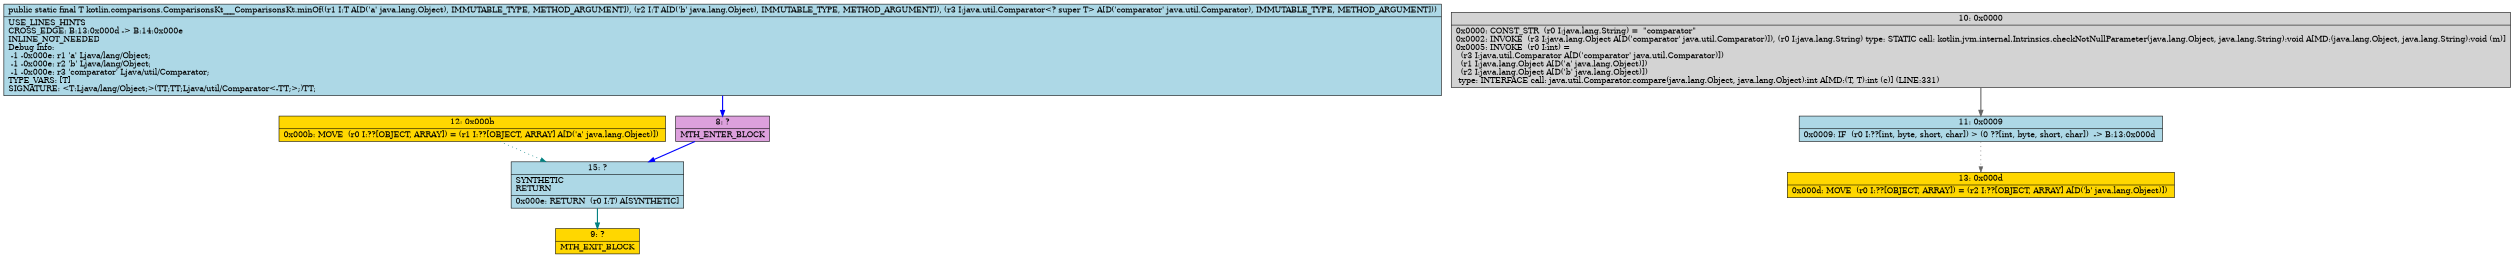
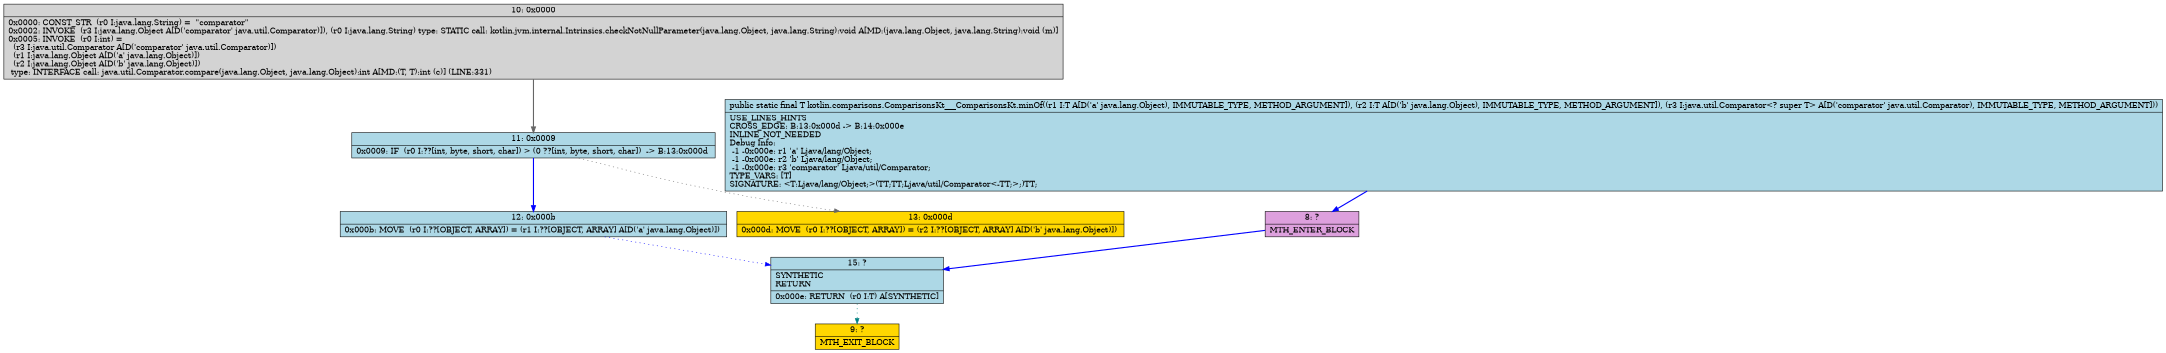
node "12: 0x000b": fillcolor gold -> lightblue
edge "12: 0x000b" -> "15: ?": color teal -> blue
edge "11: 0x0009" -> "12: 0x000b": added
edge "15: ?" -> "9: ?": style bold -> dotted
